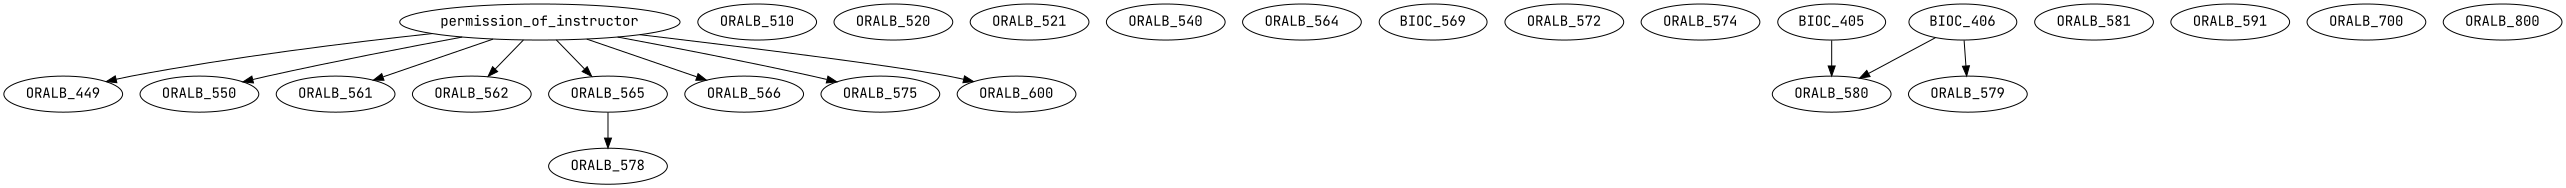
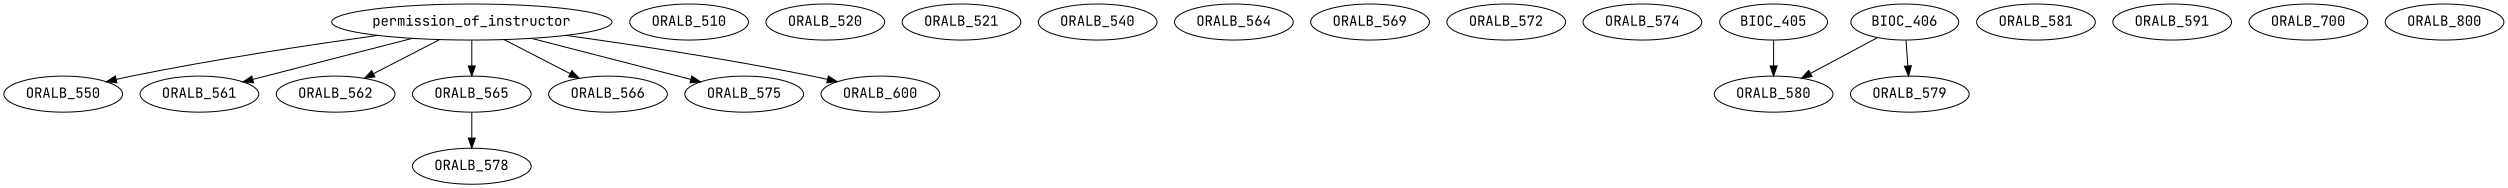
node "BIOC_569": label "BIOC_569" -> "ORALB_569"
node "ORALB_449": removed
